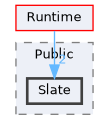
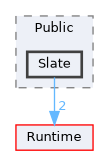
edge "Runtime" -> "Slate": reversed
